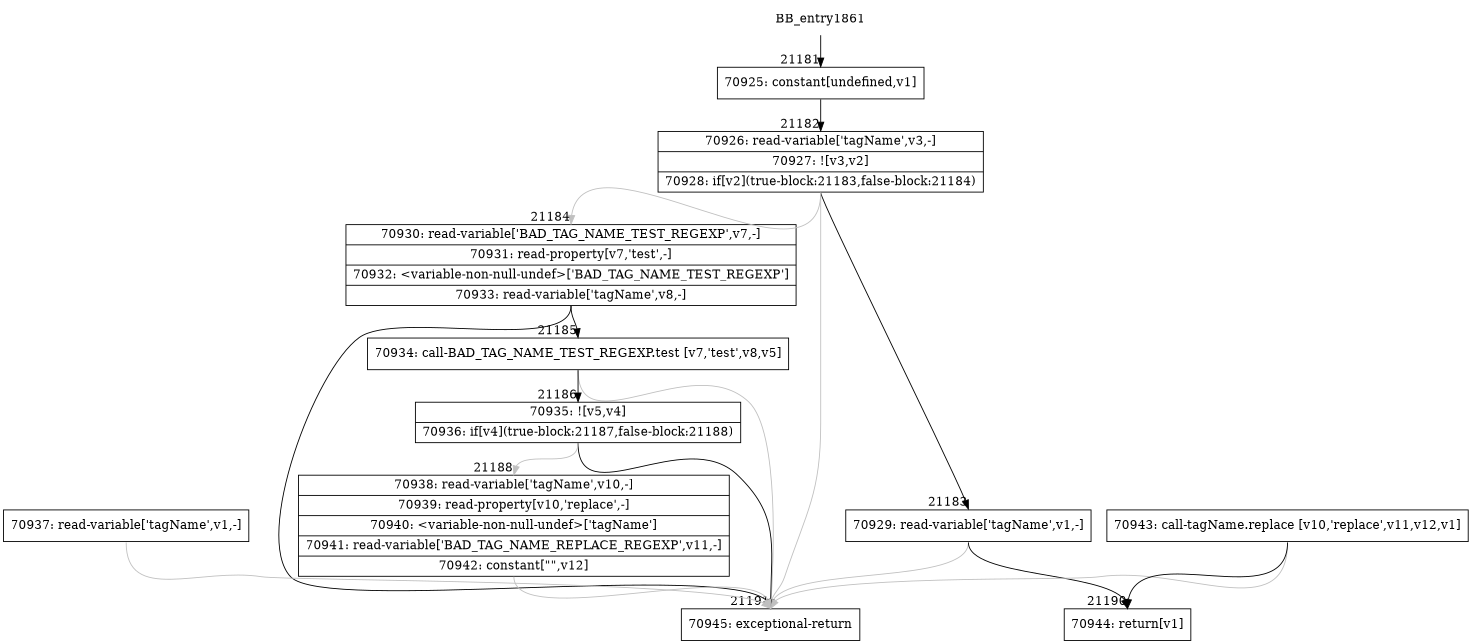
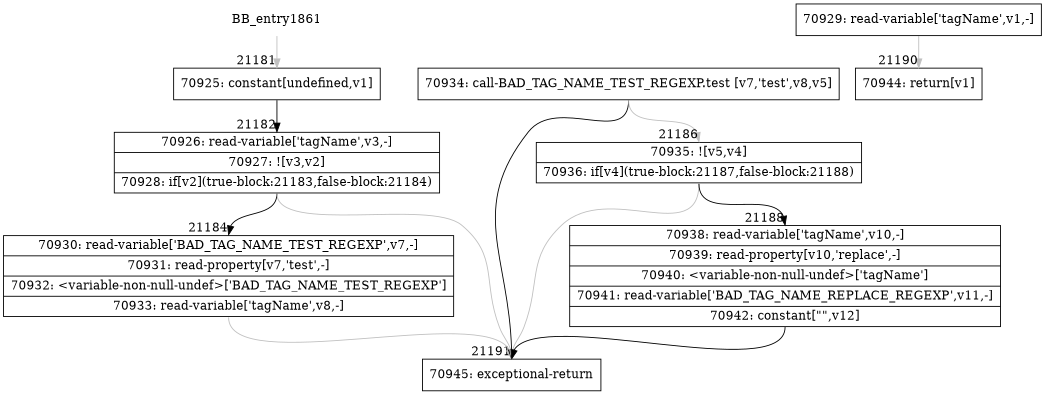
edge "BB_entry1861" -> "70925: constant[undefined,v1]": color black -> gray
edge "70926: read-variable['tagName',v3,-]" -> "70930: read-variable['BAD_TAG_NAME_TEST_REGEXP',v7,-]": color gray -> black
edge "70930: read-variable['BAD_TAG_NAME_TEST_REGEXP',v7,-]" -> "70934: call-BAD_TAG_NAME_TEST_REGEXP.test [v7,'test',v8,v5]": removed
edge "70926: read-variable['tagName',v3,-]" -> "70929: read-variable['tagName',v1,-]": removed
edge "70934: call-BAD_TAG_NAME_TEST_REGEXP.test [v7,'test',v8,v5]" -> "70935: ![v5,v4]": color black -> gray
edge "70934: call-BAD_TAG_NAME_TEST_REGEXP.test [v7,'test',v8,v5]" -> "70945: exceptional-return": color gray -> black
edge "70935: ![v5,v4]" -> "70938: read-variable['tagName',v10,-]": color gray -> black
edge "70935: ![v5,v4]" -> "70945: exceptional-return": color black -> gray
node "70937: read-variable['tagName',v1,-]": removed
node "70943: call-tagName.replace [v10,'replace',v11,v12,v1]": removed
edge "70930: read-variable['BAD_TAG_NAME_TEST_REGEXP',v7,-]" -> "70945: exceptional-return": color black -> gray
edge "70929: read-variable['tagName',v1,-]" -> "70944: return[v1]": color black -> gray
edge "70929: read-variable['tagName',v1,-]" -> "70945: exceptional-return": removed
edge "70938: read-variable['tagName',v10,-]" -> "70945: exceptional-return": color gray -> black
